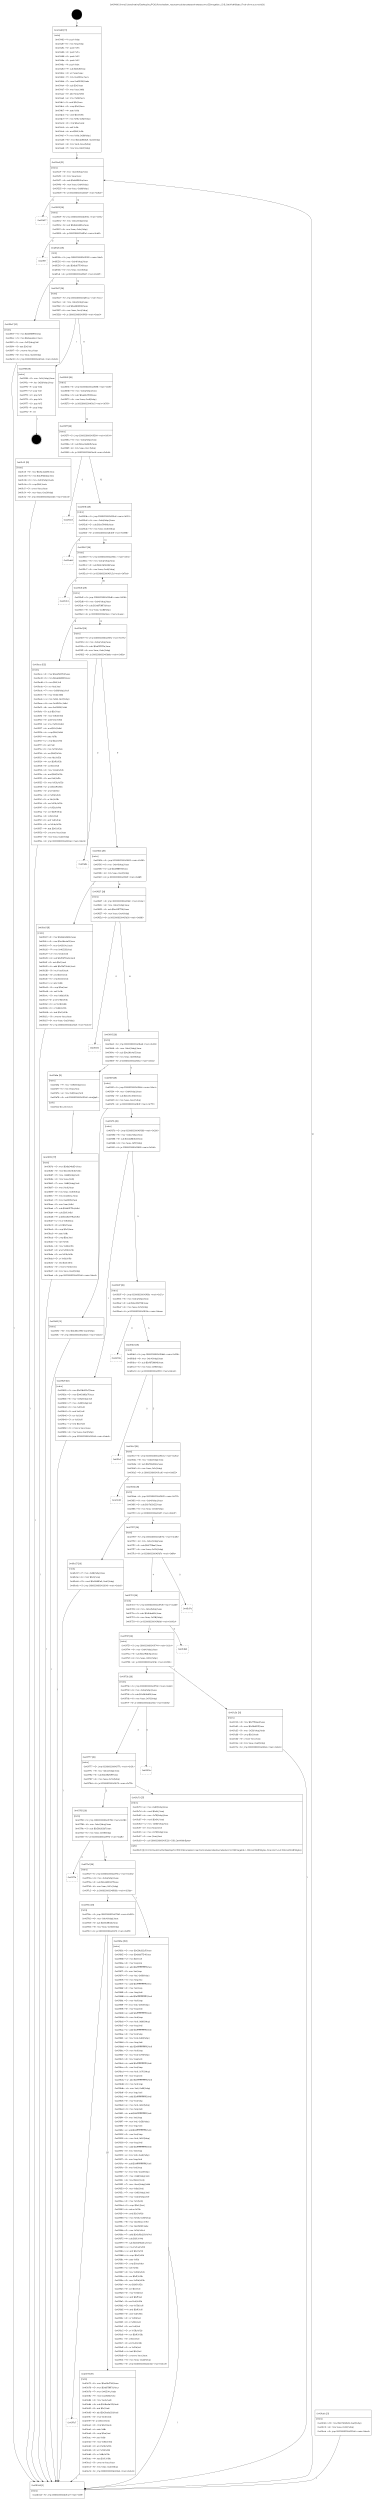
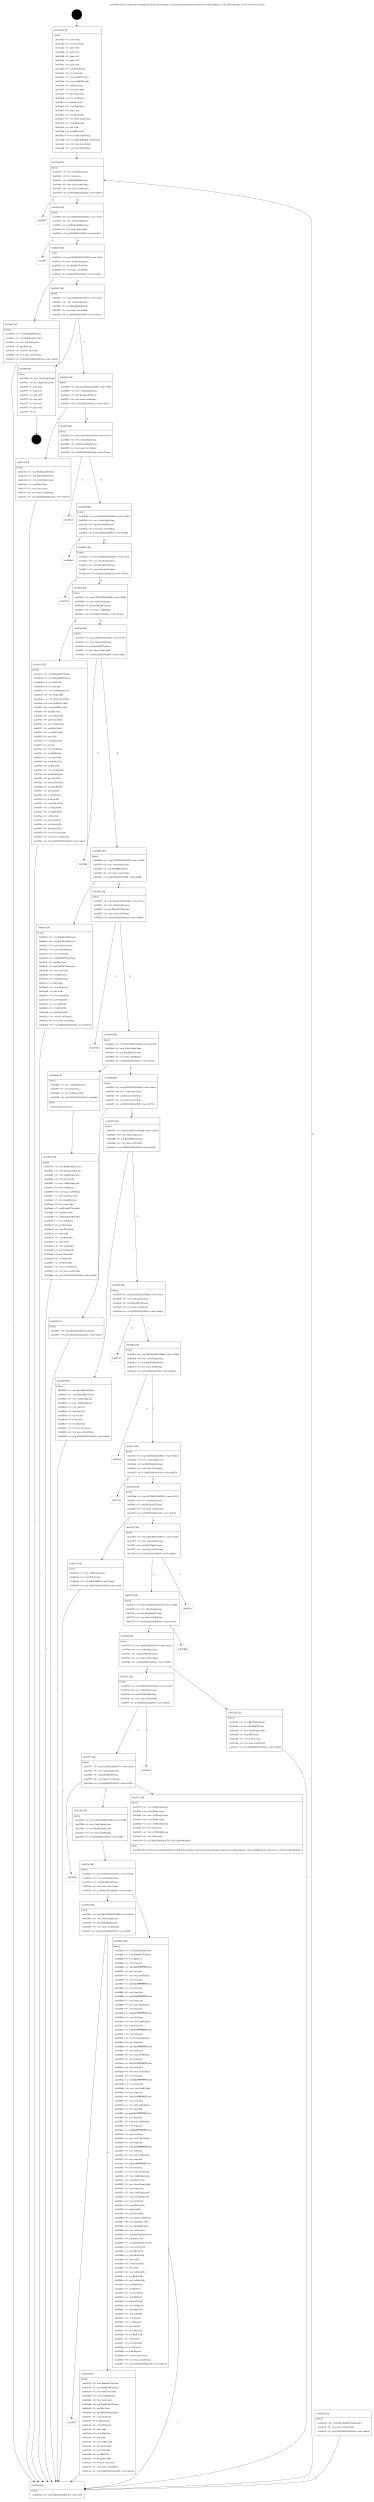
edge "0x401563 [28]" -> "0x401c01 [30]": added, label "1"
edge "0x4015d3 [28]" -> "0x4015b7 [28]": reversed
edge "0x401793 [28]" -> "0x401f7b": now "0x401777 [28]" -> "0x401f7b"
